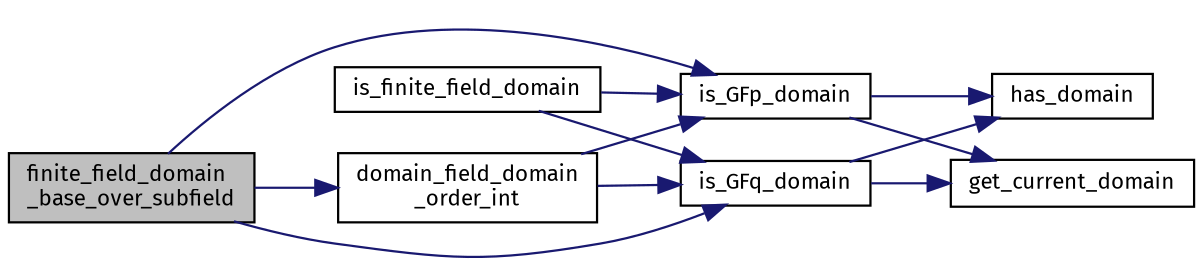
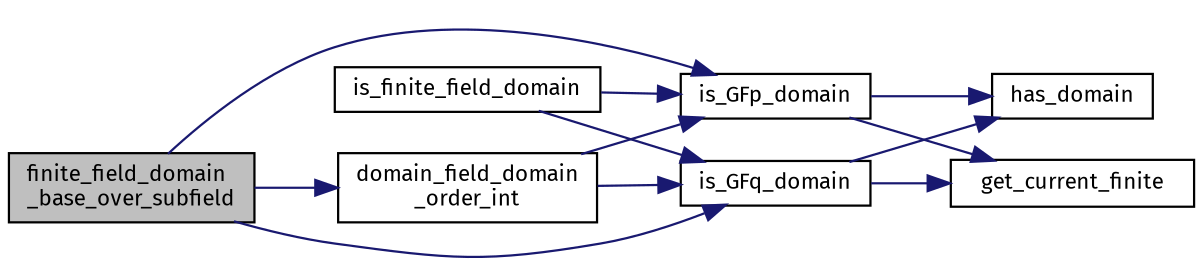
node "get_current_domain": label "get_current_domain" -> "get_current_finite"
